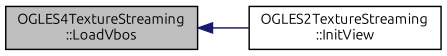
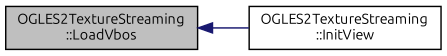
node "OGLES4TextureStreaming ::LoadVbos": label "OGLES4TextureStreaming ::LoadVbos" -> "OGLES2TextureStreaming ::LoadVbos"
